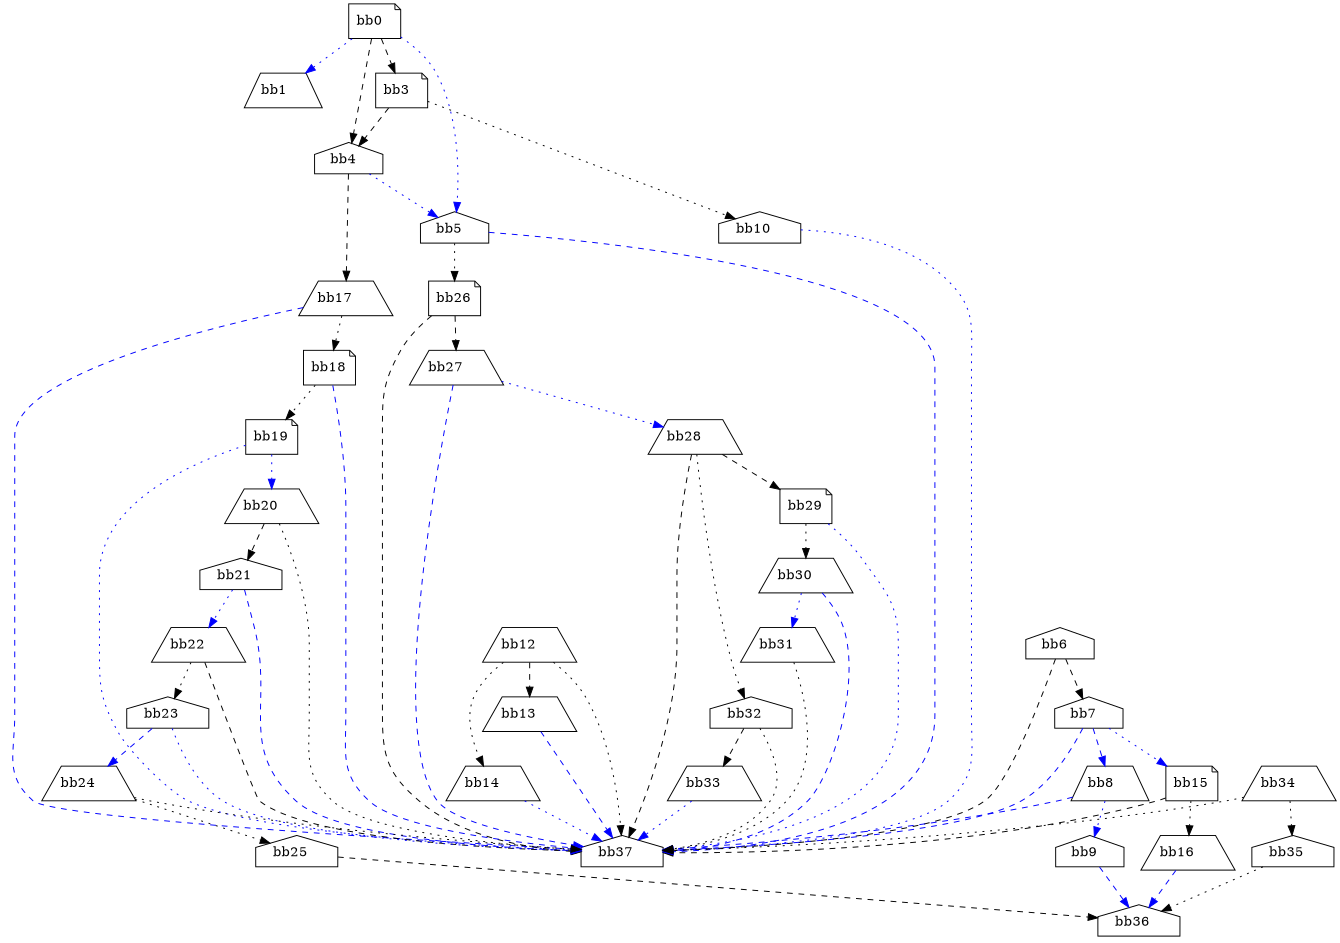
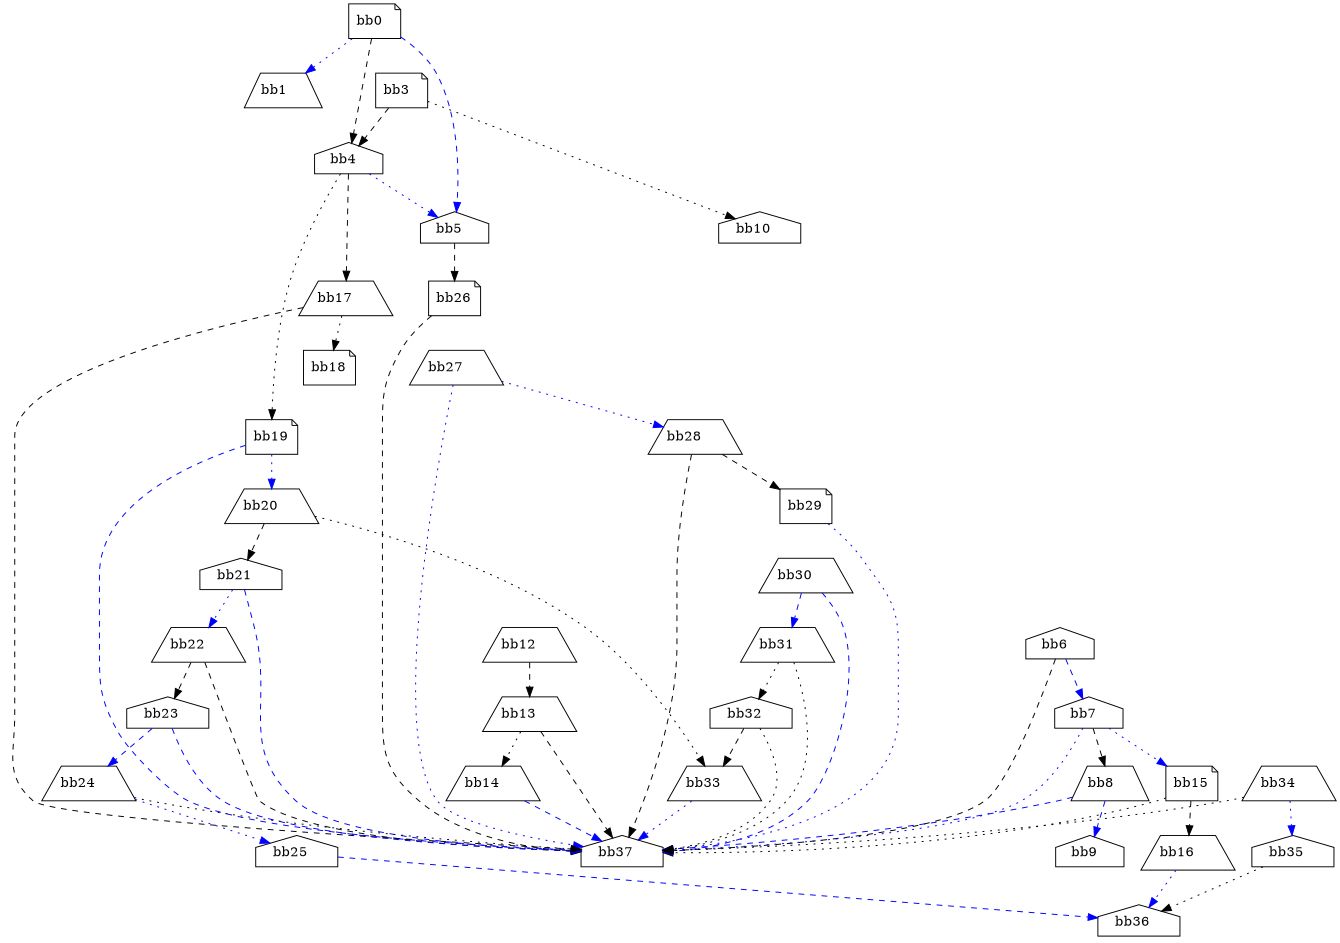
edge "bb0" -> "bb3": removed
edge "bb0" -> "bb5": style dotted -> dashed
edge "bb5" -> "bb26": style dotted -> dashed
edge "bb26" -> "bb27": removed
edge "bb18" -> "bb19": now "bb4" -> "bb19"
edge "bb5" -> "bb37": removed
edge "bb29" -> "bb30": removed
edge "bb28" -> "bb32": now "bb31" -> "bb32"
edge "bb10" -> "bb37": removed
edge "bb30" -> "bb31": style dotted -> dashed
edge "bb27" -> "bb37": style dashed -> dotted
edge "bb6" -> "bb7": color black -> blue
edge "bb22" -> "bb23": style dotted -> dashed
edge "bb18" -> "bb37": removed
edge "bb12" -> "bb14": now "bb13" -> "bb14"
edge "bb17" -> "bb37": color blue -> black
edge "bb12" -> "bb37": removed
edge "bb7" -> "bb8": color blue -> black
edge "bb19" -> "bb37": style dotted -> dashed
edge "bb13" -> "bb37": color blue -> black
edge "bb20" -> "bb37": now "bb20" -> "bb33"
edge "bb8" -> "bb9": style dotted -> dashed
edge "bb23" -> "bb37": style dotted -> dashed
edge "bb15" -> "bb16": style dotted -> dashed
edge "bb34" -> "bb35": color black -> blue
edge "bb24" -> "bb25": color black -> blue
edge "bb14" -> "bb37": style dotted -> dashed
edge "bb7" -> "bb37": style dashed -> dotted
edge "bb15" -> "bb37": style dashed -> dotted
edge "bb9" -> "bb36": removed
edge "bb16" -> "bb36": style dashed -> dotted
edge "bb25" -> "bb36": color black -> blue
